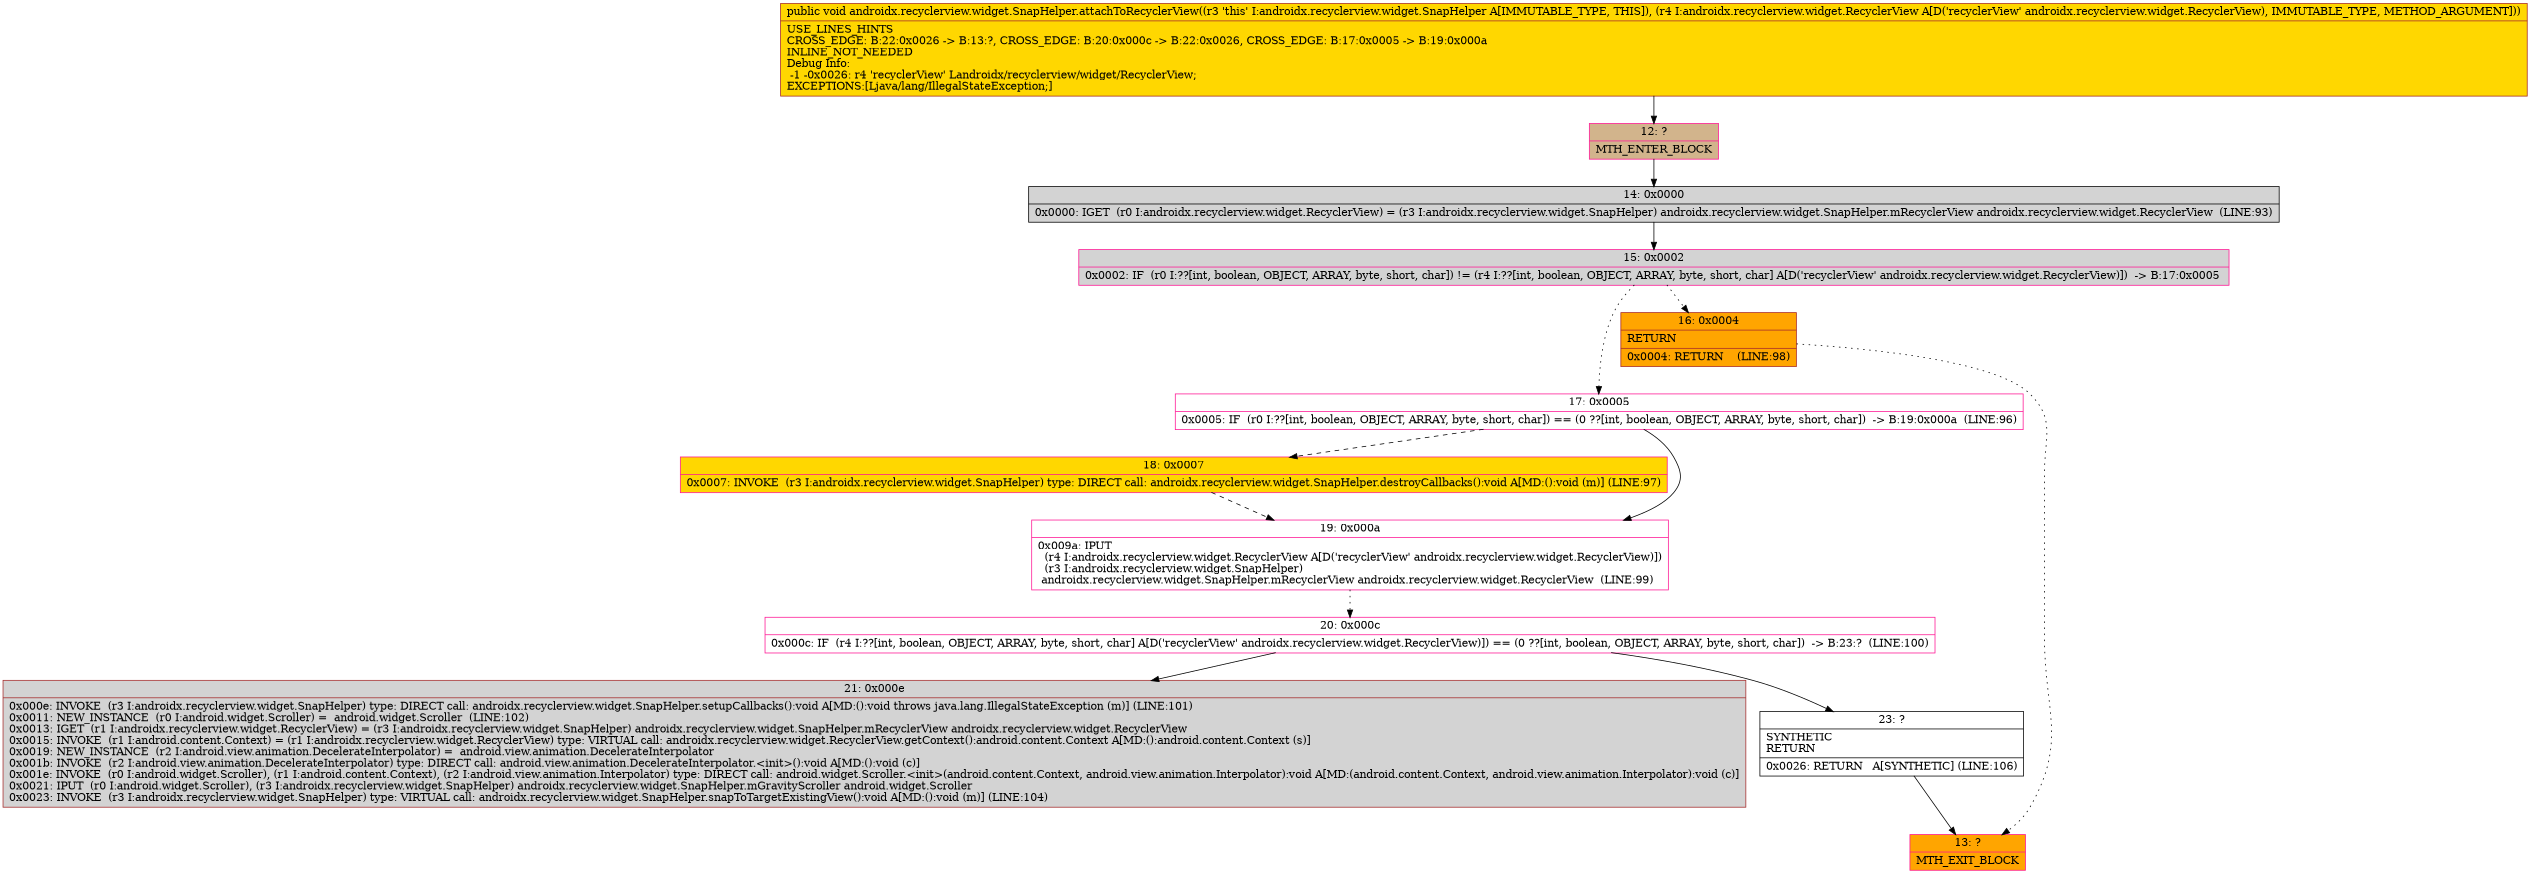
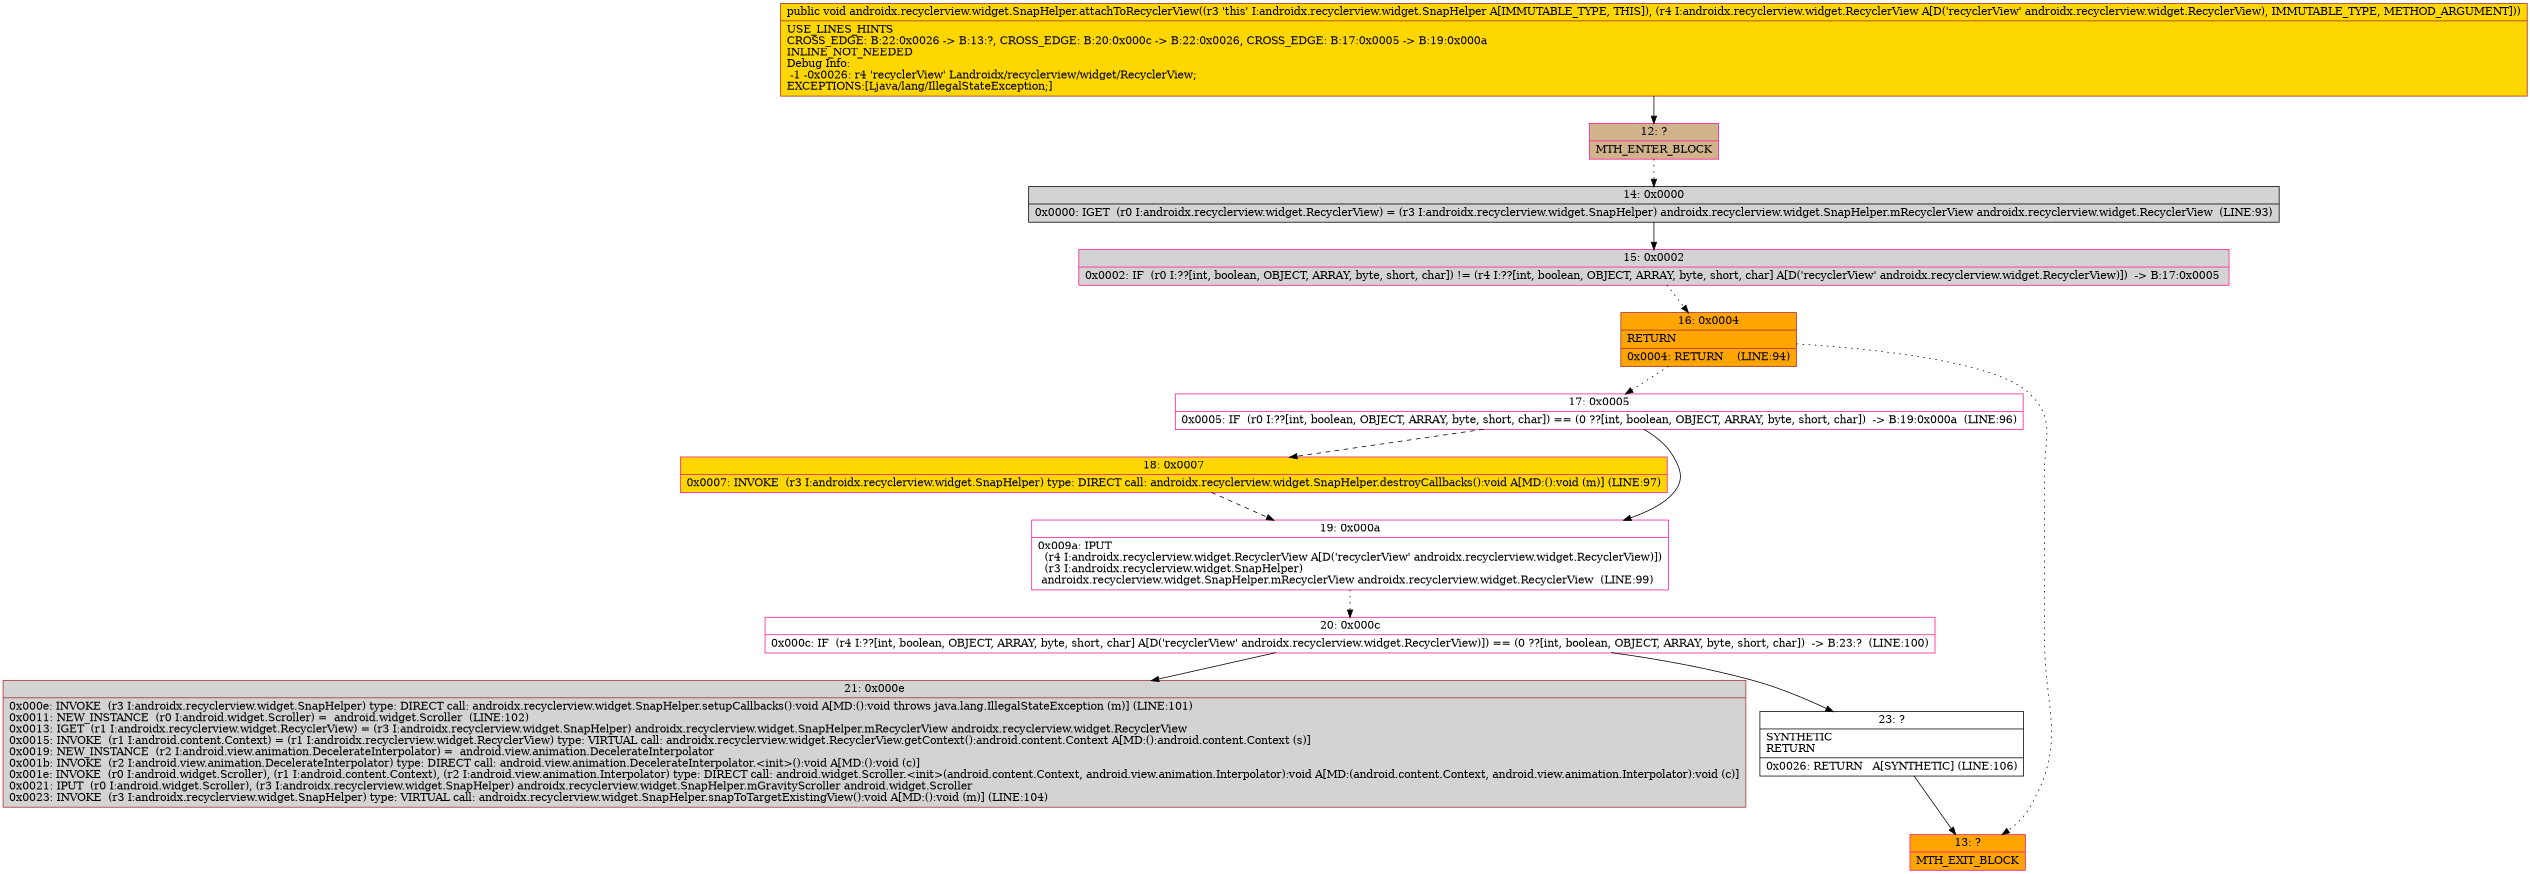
edge "12: ?" -> "14: 0x0000": style solid -> dotted
edge "15: 0x0002" -> "17: 0x0005": now "16: 0x0004" -> "17: 0x0005"
node "16: 0x0004": text "0x0004: RETURN    (LINE:98)" -> "0x0004: RETURN    (LINE:94)"
